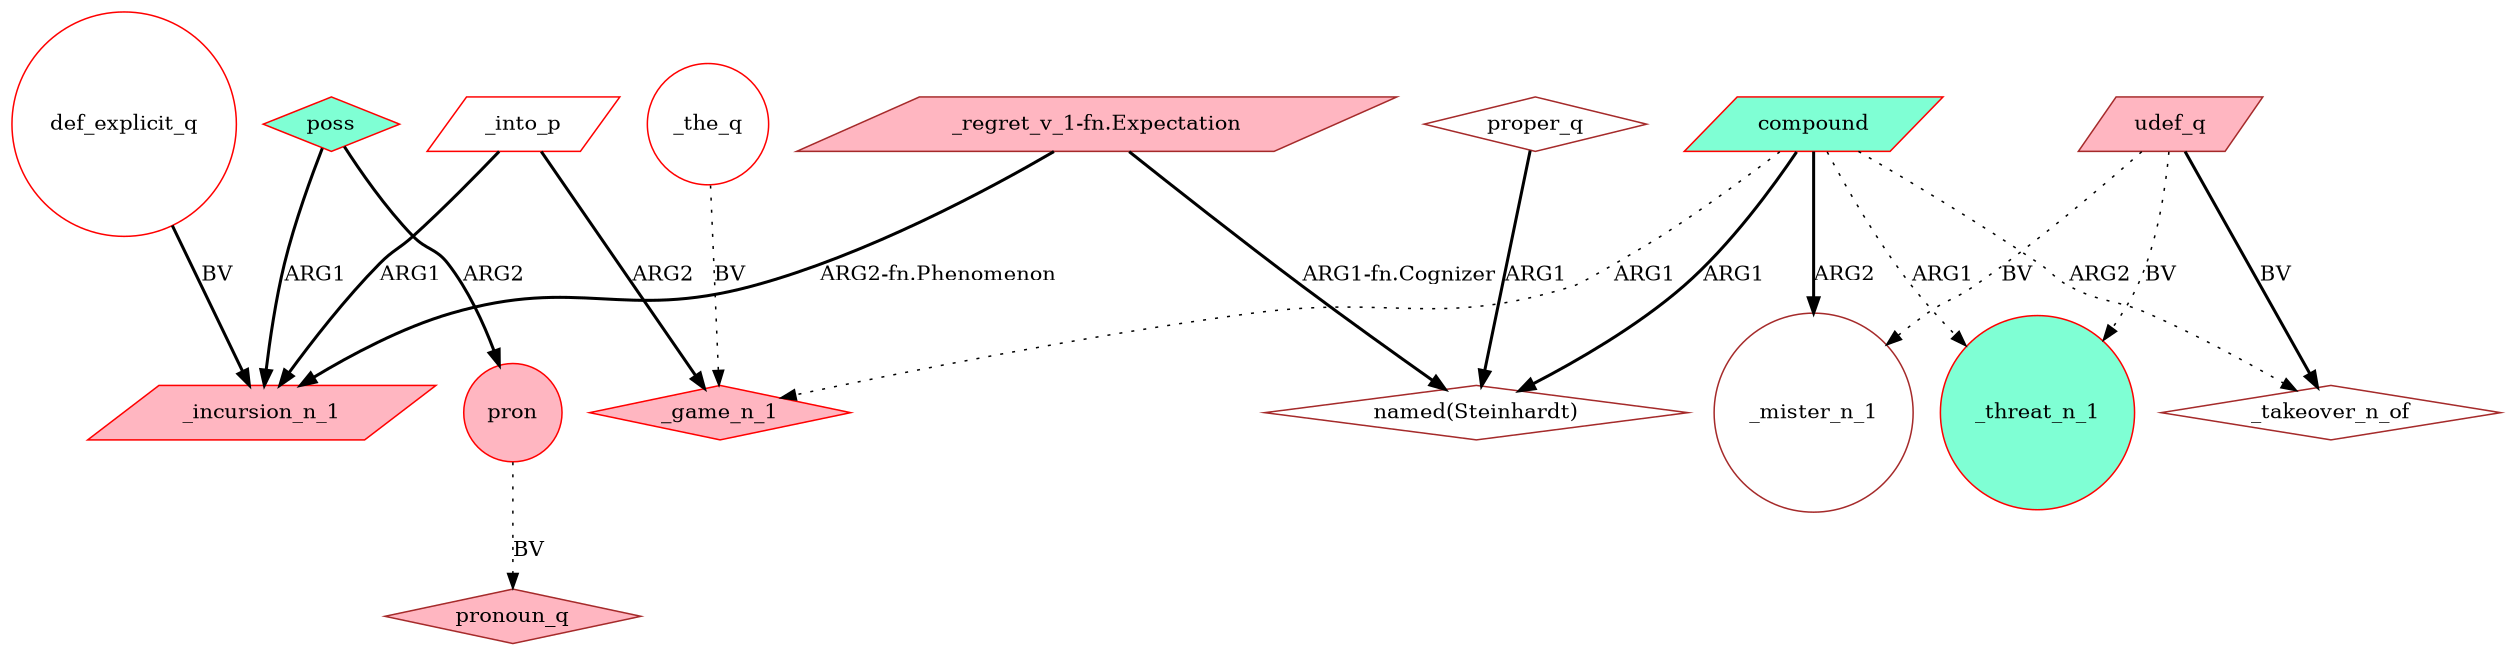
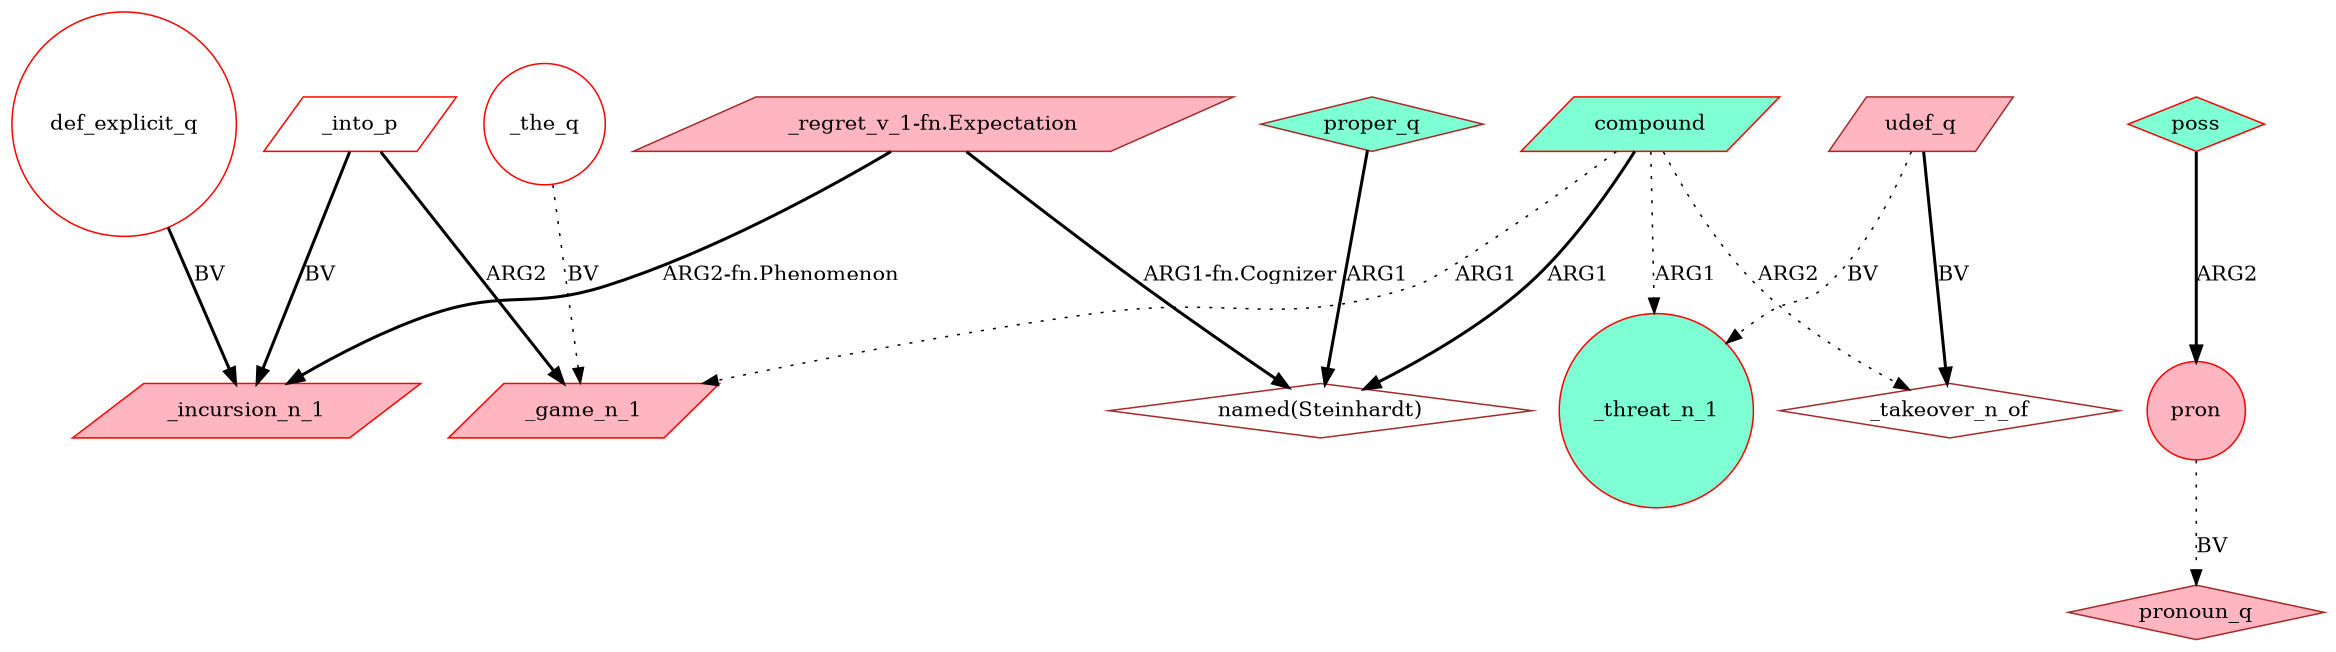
node "proper_q": fillcolor white -> aquamarine
edge "poss" -> "_incursion_n_1": removed, label "ARG1"
edge "_into_p" -> "_incursion_n_1": label "ARG1" -> "BV"
node "_game_n_1": shape diamond -> parallelogram
node "_mister_n_1": removed
